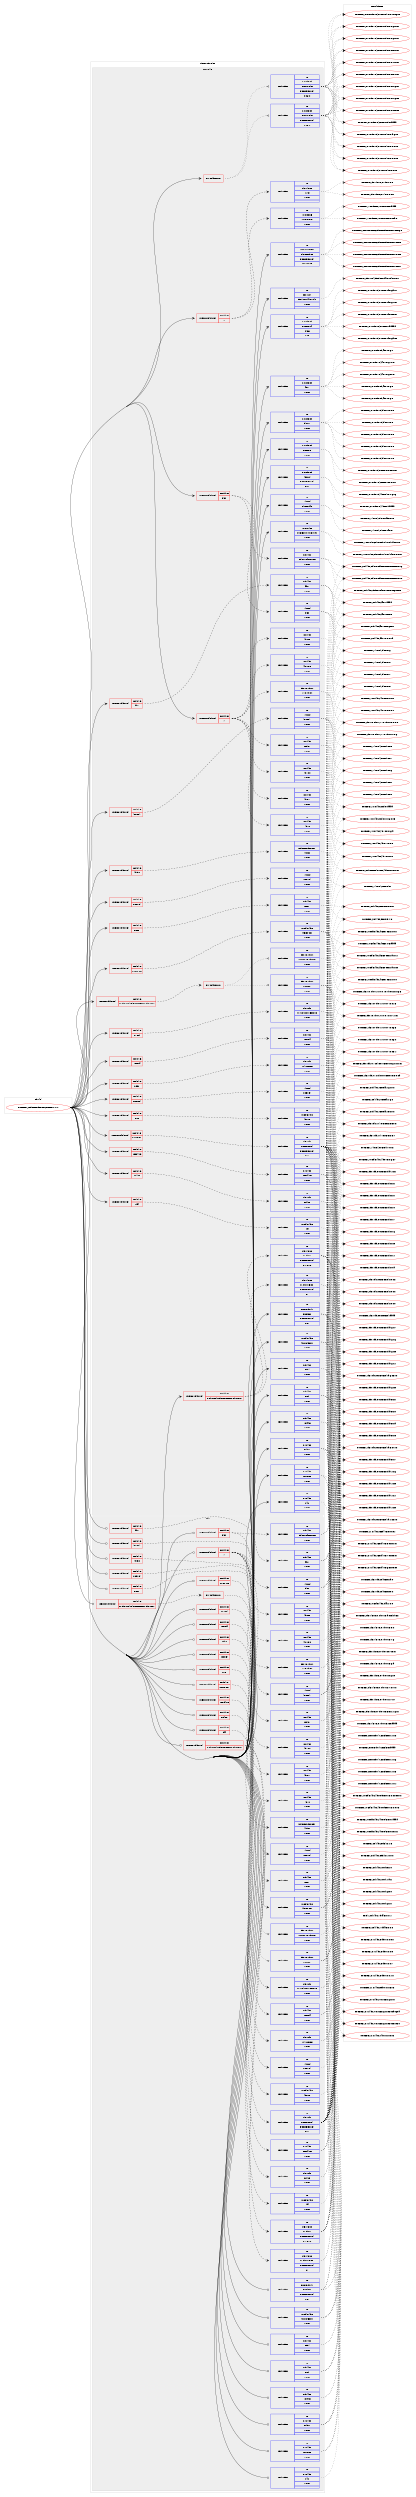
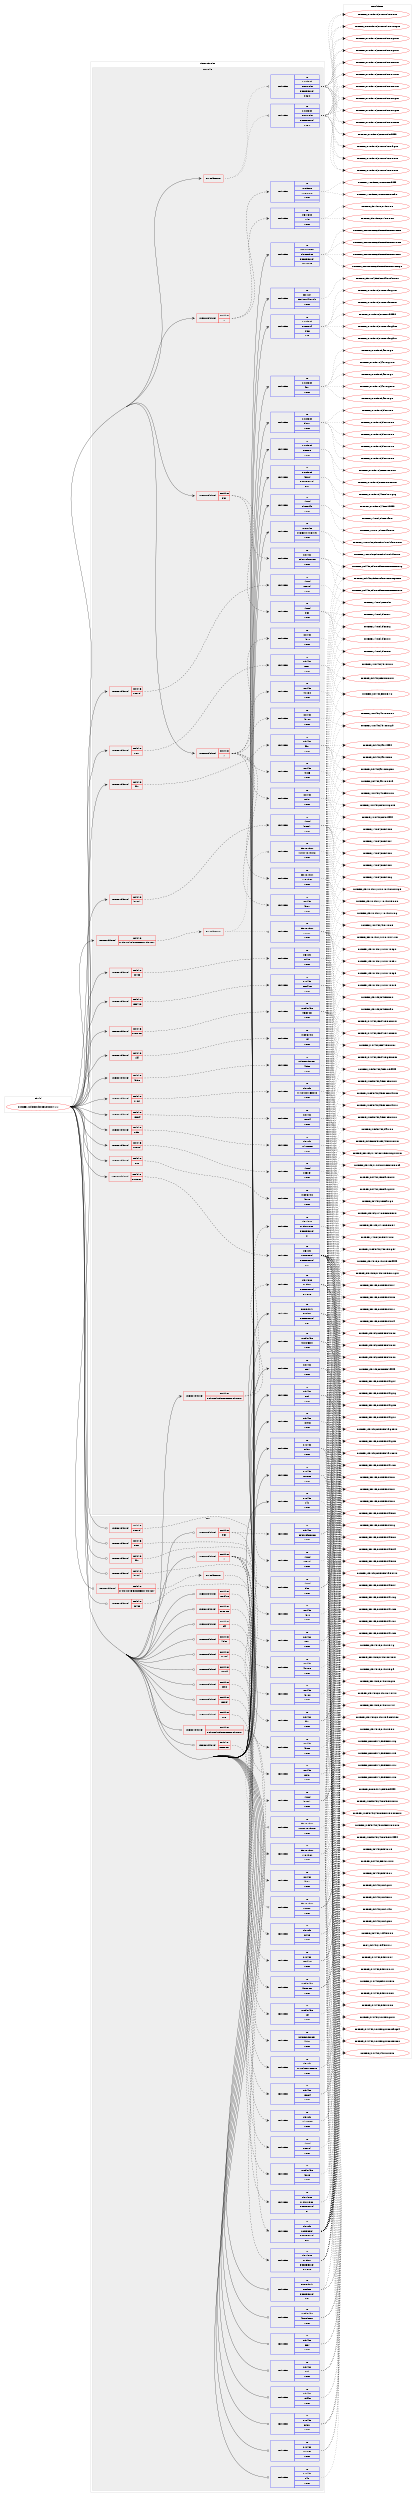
node "portage://virtual/pkgconfig-0-r1": label "portage://virtual/pkgconfig-0-r1" -> "portage://numpy/pkgconfig-0-r1"
node "portage://sci-libs/gdal-3.0.4": added
